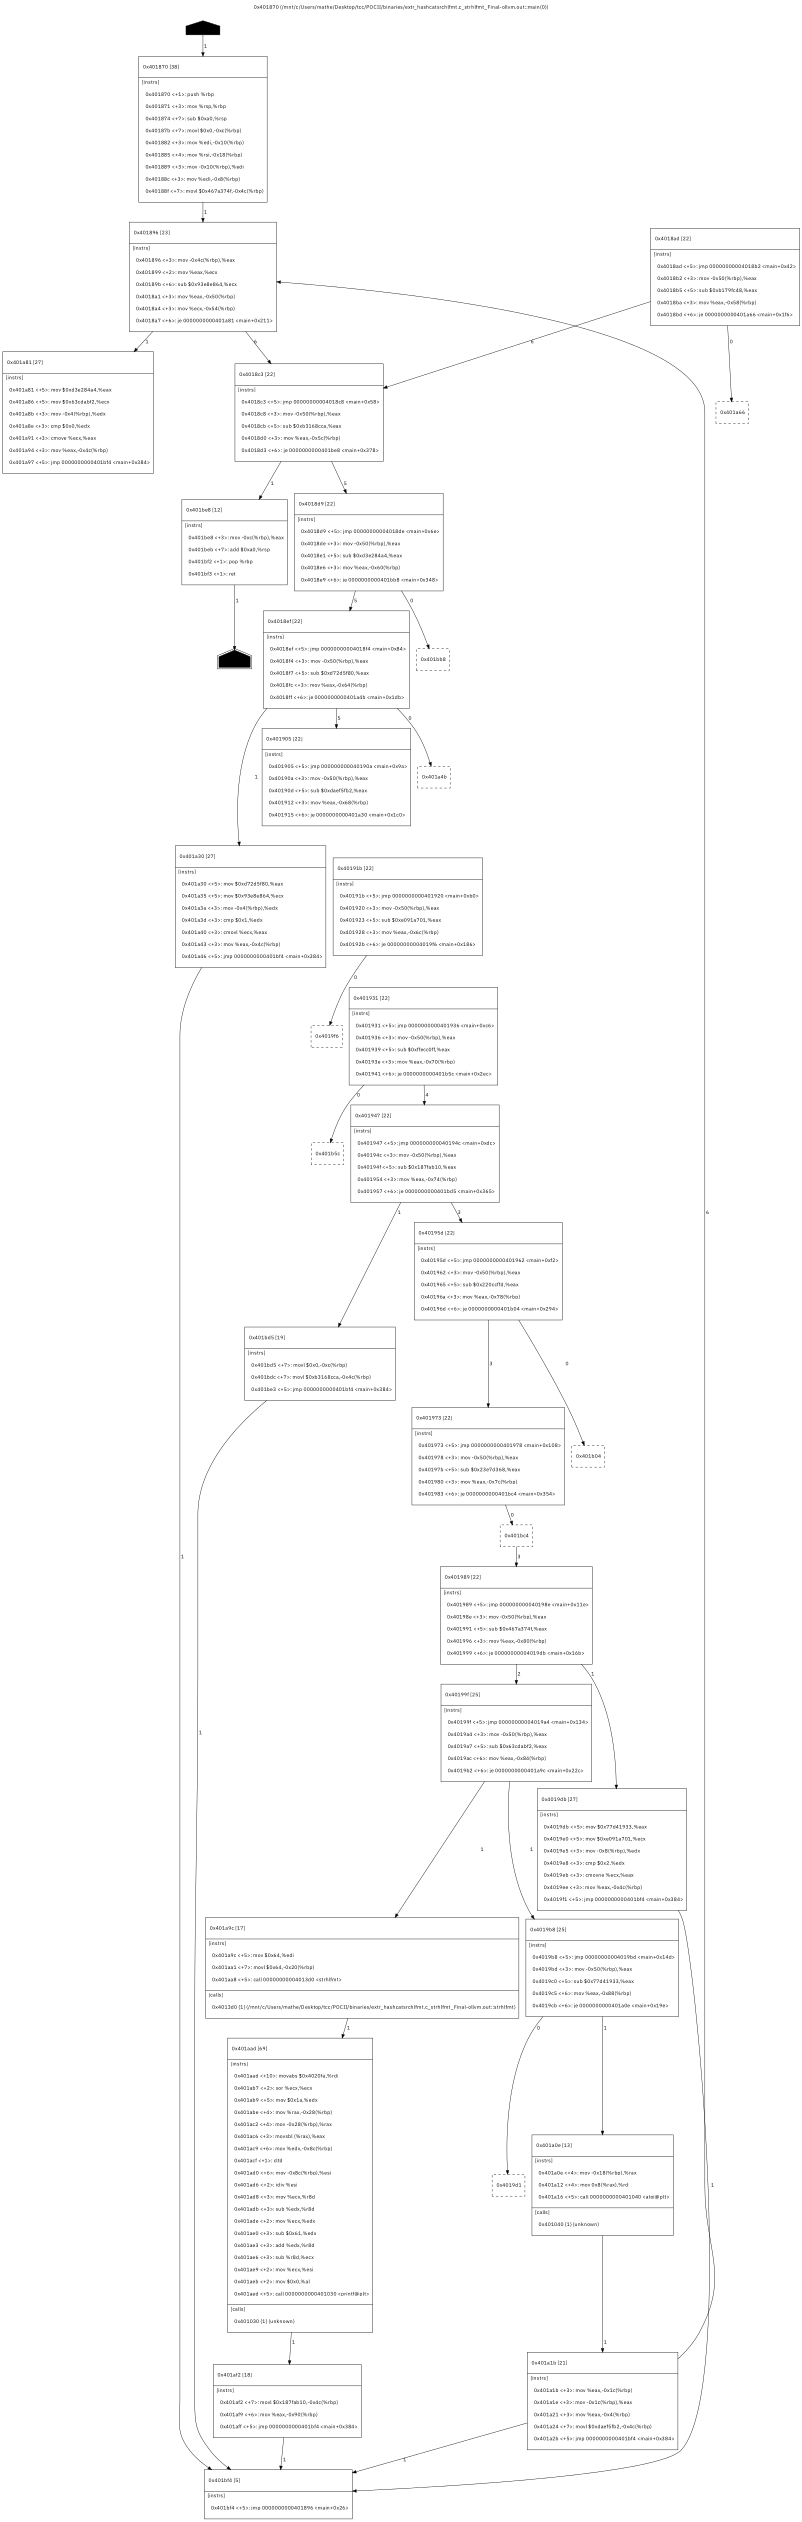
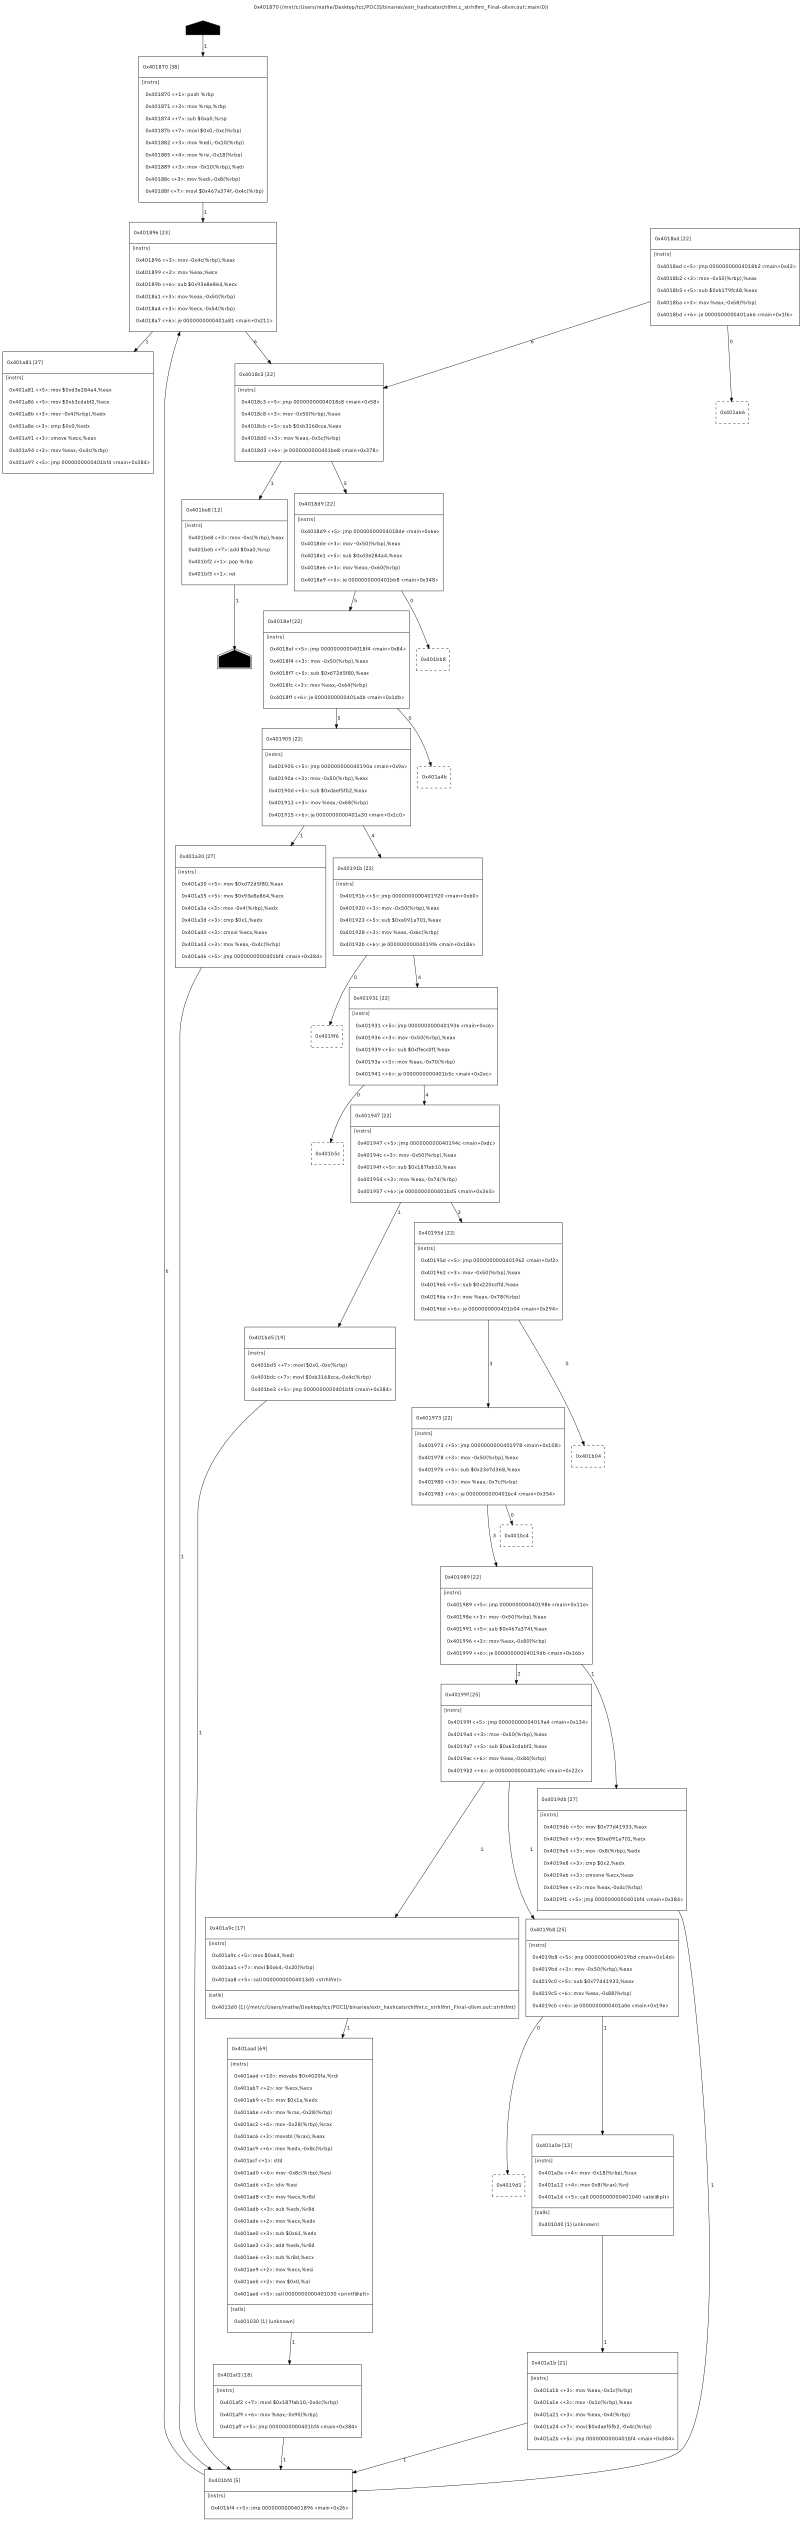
edge "0x4018ef [22]" -> "0x401a30 [27]": now "0x401905 [22]" -> "0x401a30 [27]"
edge "0x401905 [22]" -> "0x40191b [22]": added, label "4"
edge "0x40191b [22]" -> "0x401931 [22]": added, label "4"
edge "0x401a1b [21]" -> "0x401896 [23]": now "0x401bf4 [5]" -> "0x401896 [23]"
edge "0x401bc4" -> "0x401989 [22]": now "0x401973 [22]" -> "0x401989 [22]"
